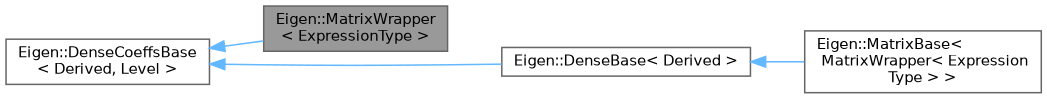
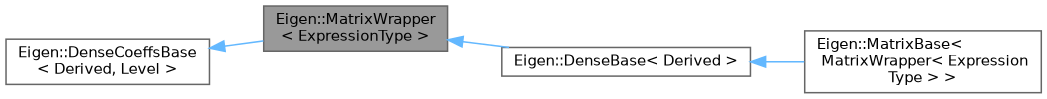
edge "Eigen::DenseBase< Derived >" -> "Eigen::DenseCoeffsBase < Derived, Level >": now "Eigen::DenseBase< Derived >" -> "Eigen::MatrixWrapper < ExpressionType >"
